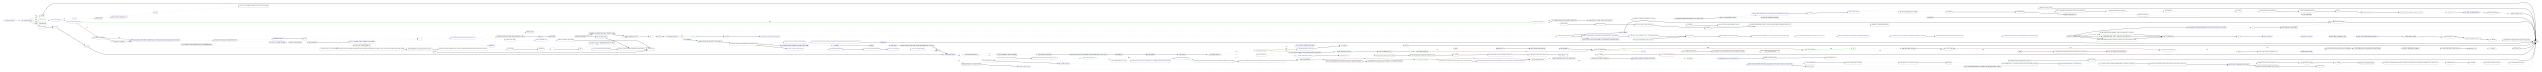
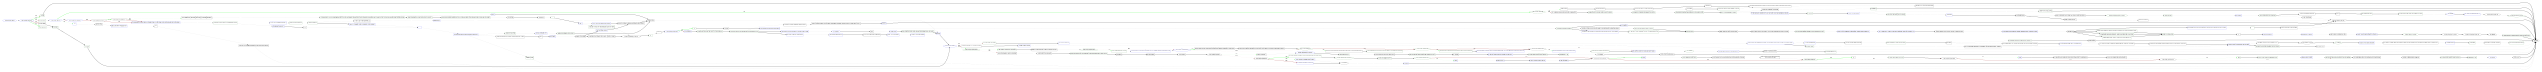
edge "Check boolean AmirHasDated" -> "Check boolean AmirNoDate": now "Check boolean IsDating" -> "Check boolean AmirNoDate"
